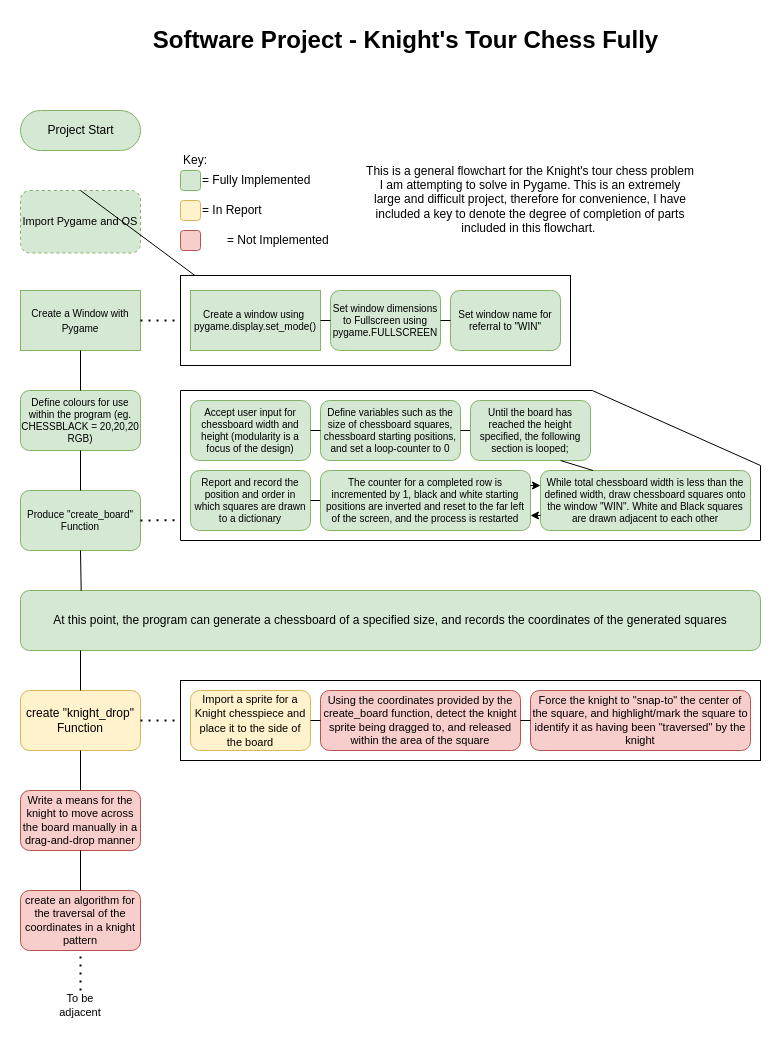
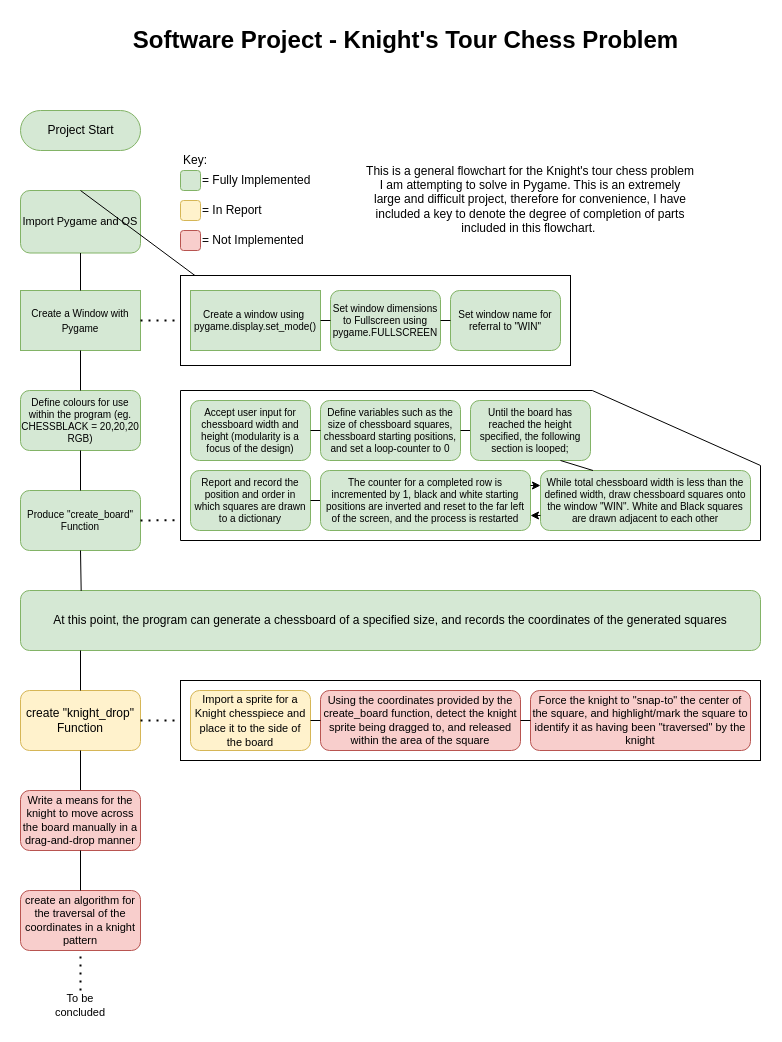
node "Software Project - Knight's Tour Chess Fully": label "Software Project - Knight's Tour Chess Fully" -> "Software Project - Knight's Tour Chess Problem"
node "Import Pygame and OS": style dashed -> solid
node "= Not Implemented": moved (276, 241) -> (251, 241)
edge "Import Pygame and OS" -- "Create a Window with Pygame": added
node "To be adjacent": label "To be adjacent" -> "To be concluded"
